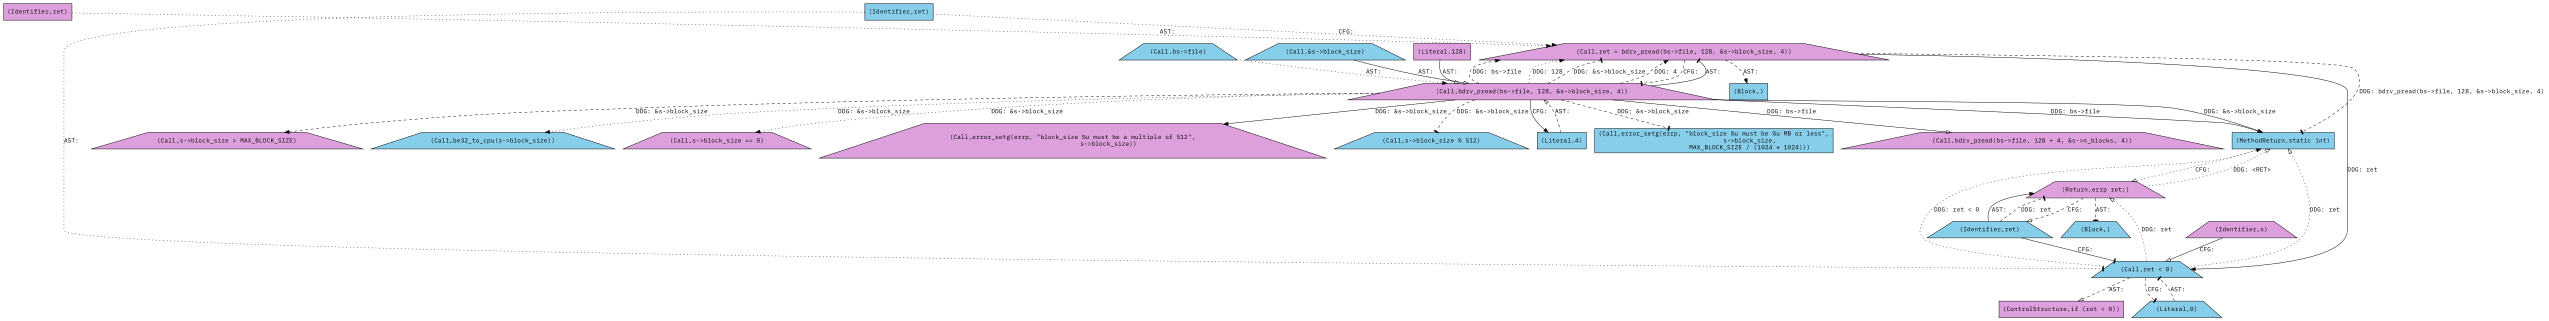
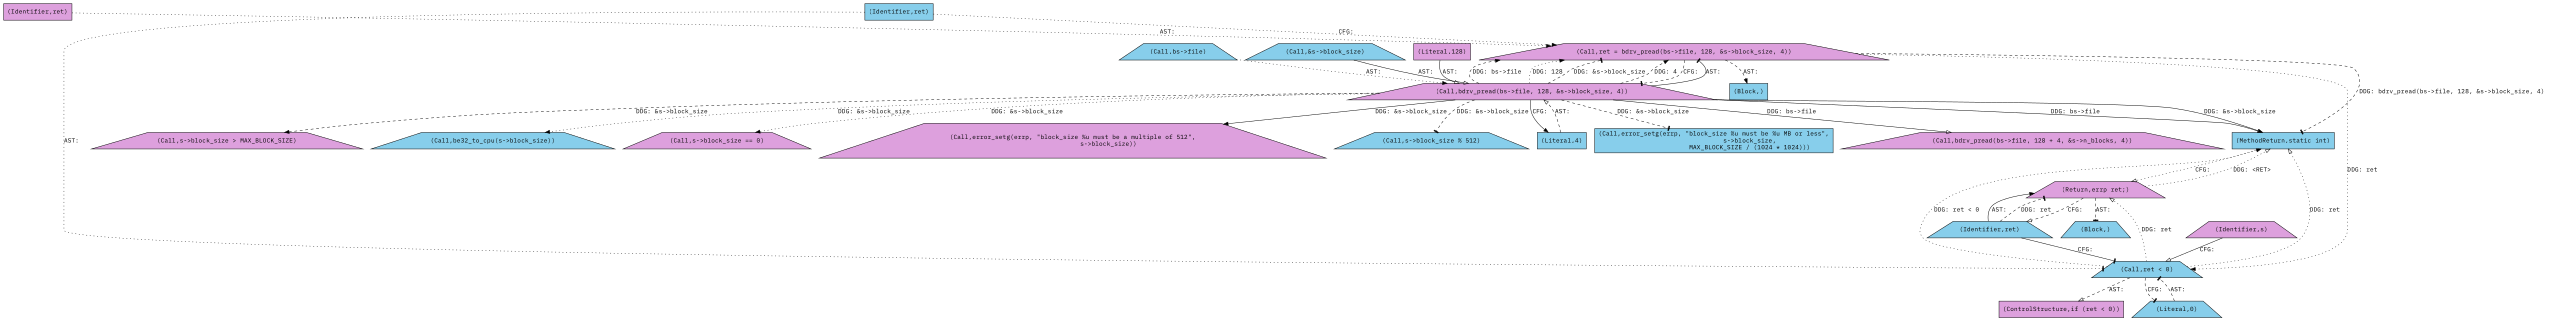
edge "(Call,ret = bdrv_pread(bs->file, 128, &s->block_size, 4))" -> "(Call,ret < 0)": style solid -> dotted
